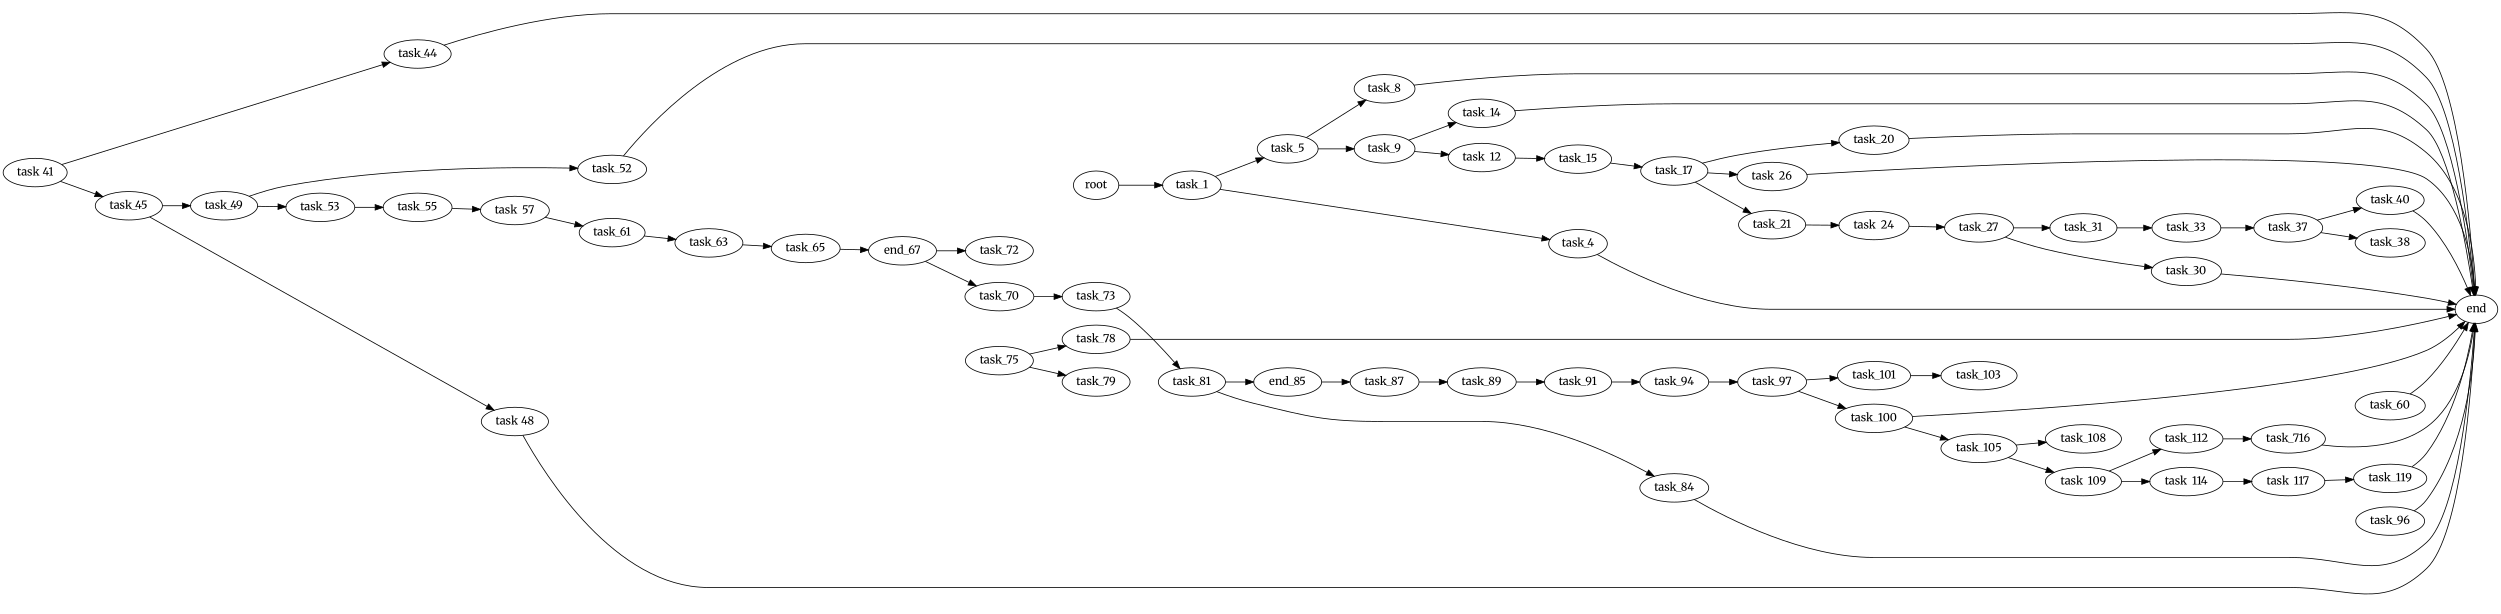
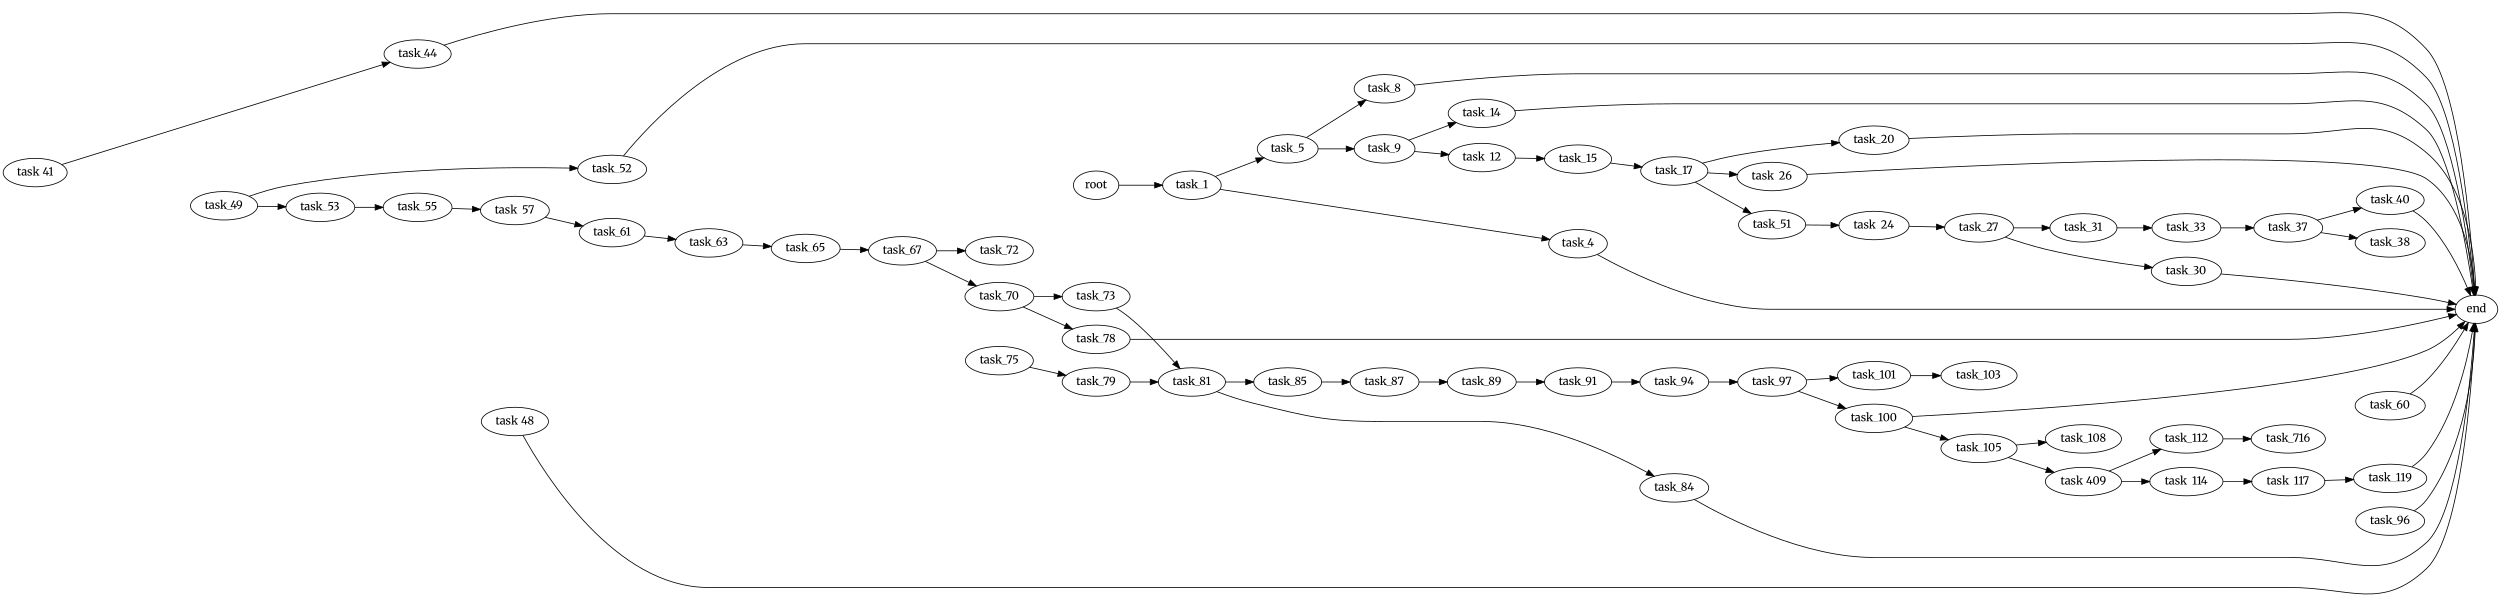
node "task_45": removed
node "task_21": label "task_21" -> "task_51"
node "end_67": label "end_67" -> "task_67"
edge "task_75" -> "task_78": now "task_70" -> "task_78"
edge "task_79" -> "task_81": added
node "end_85": label "end_85" -> "task_85"
edge "task_716" -> "end": removed
node "task_109": label "task_109" -> "task_409"
